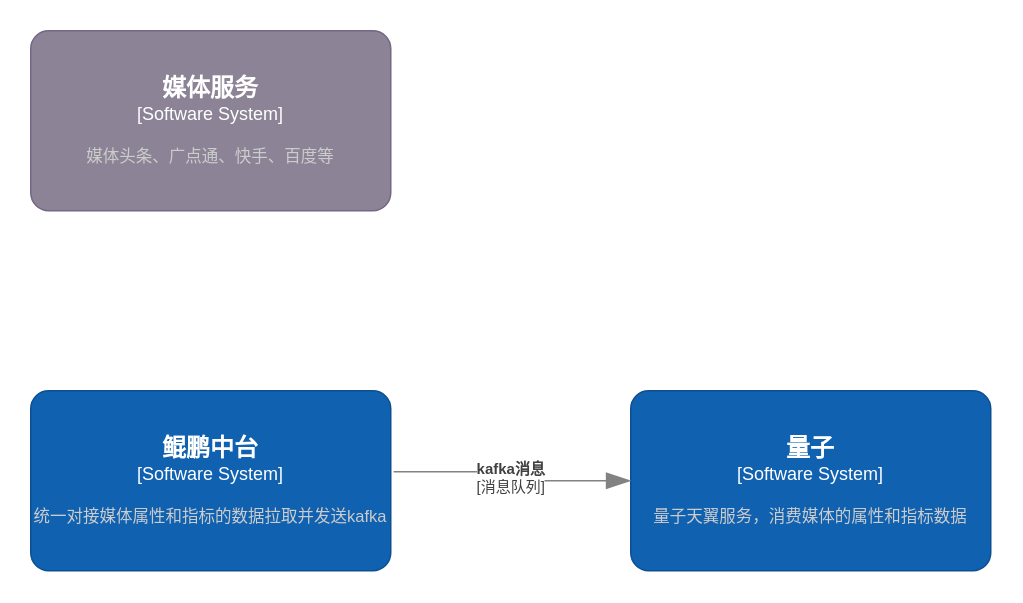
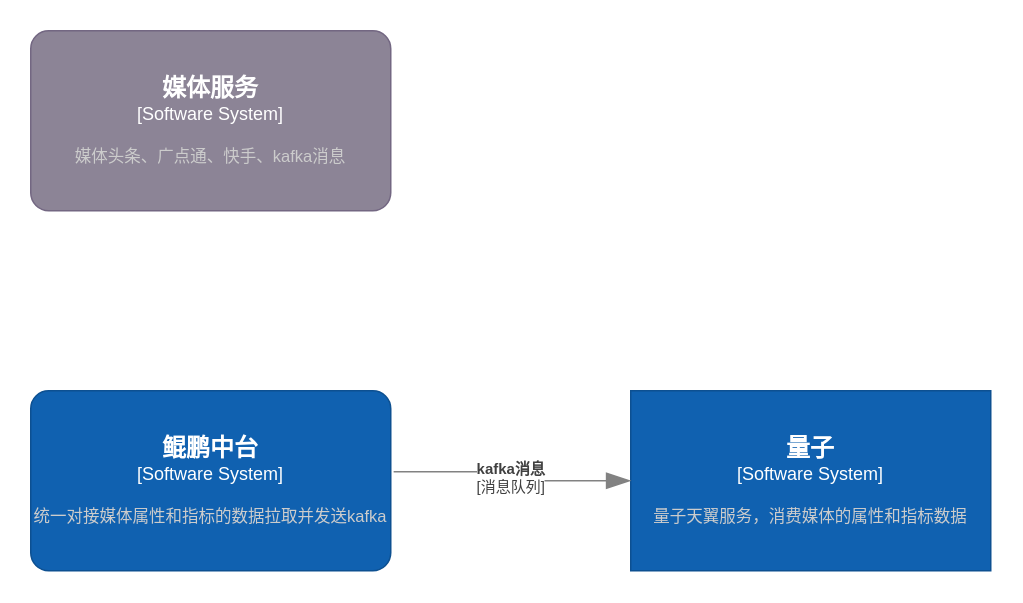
node "媒体服务 [Software System] 媒体头条、广点通、快手、百度等": label "媒体服务 [Software System] 媒体头条、广点通、快手、百度等" -> "媒体服务 [Software System] 媒体头条、广点通、快手、kafka消息"
node "量子 [Software System] 量子天翼服务，消费媒体的属性和指标数据": shape rounded rectangle -> rectangle
